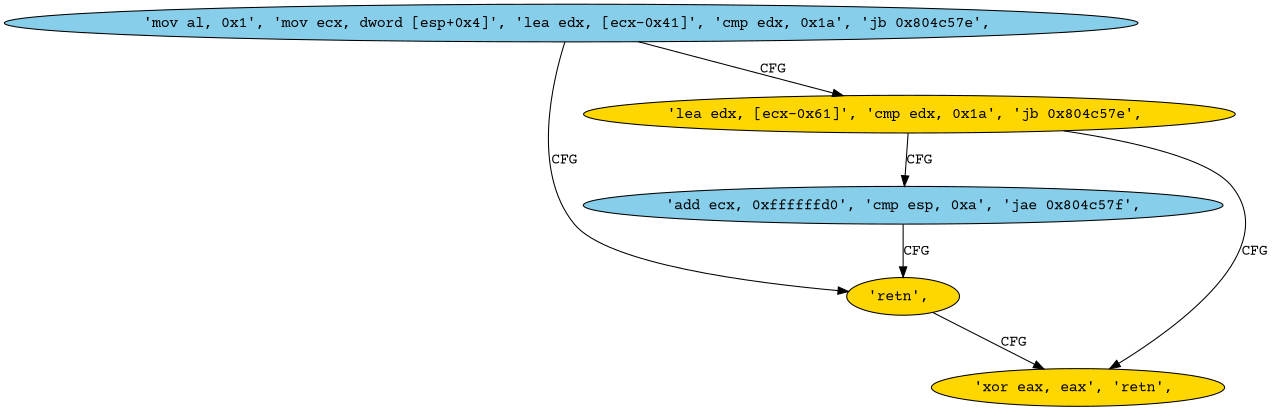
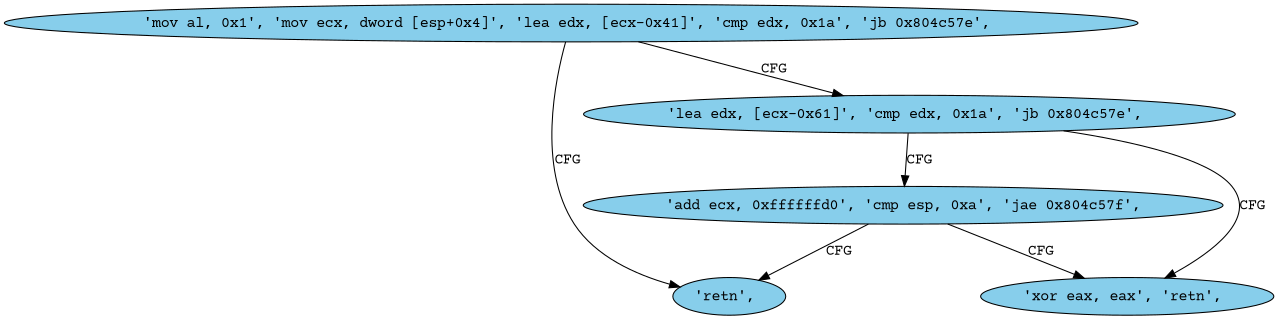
node "'lea edx, [ecx-0x61]', 'cmp edx, 0x1a', 'jb 0x804c57e',": fillcolor gold -> skyblue
node "'retn',": fillcolor gold -> skyblue
edge "'retn'," -> "'xor eax, eax', 'retn',": now "'add ecx, 0xffffffd0', 'cmp esp, 0xa', 'jae 0x804c57f'," -> "'xor eax, eax', 'retn',"
node "'xor eax, eax', 'retn',": fillcolor gold -> skyblue
